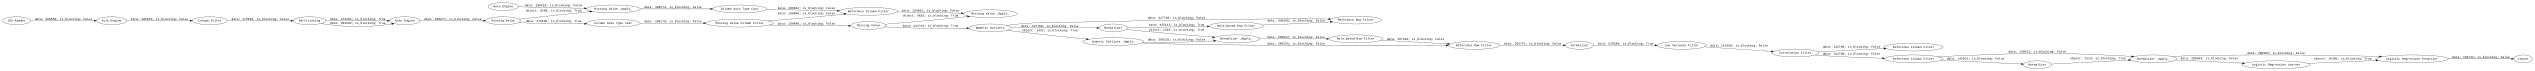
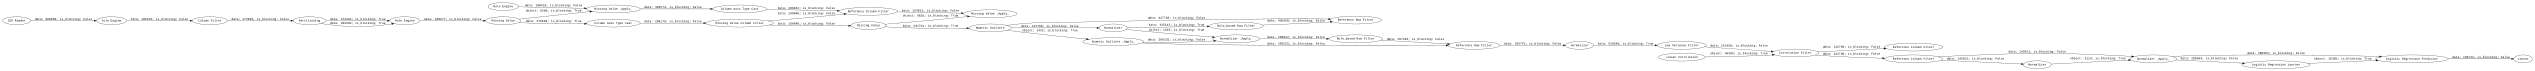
node "Linear Correlation": added
